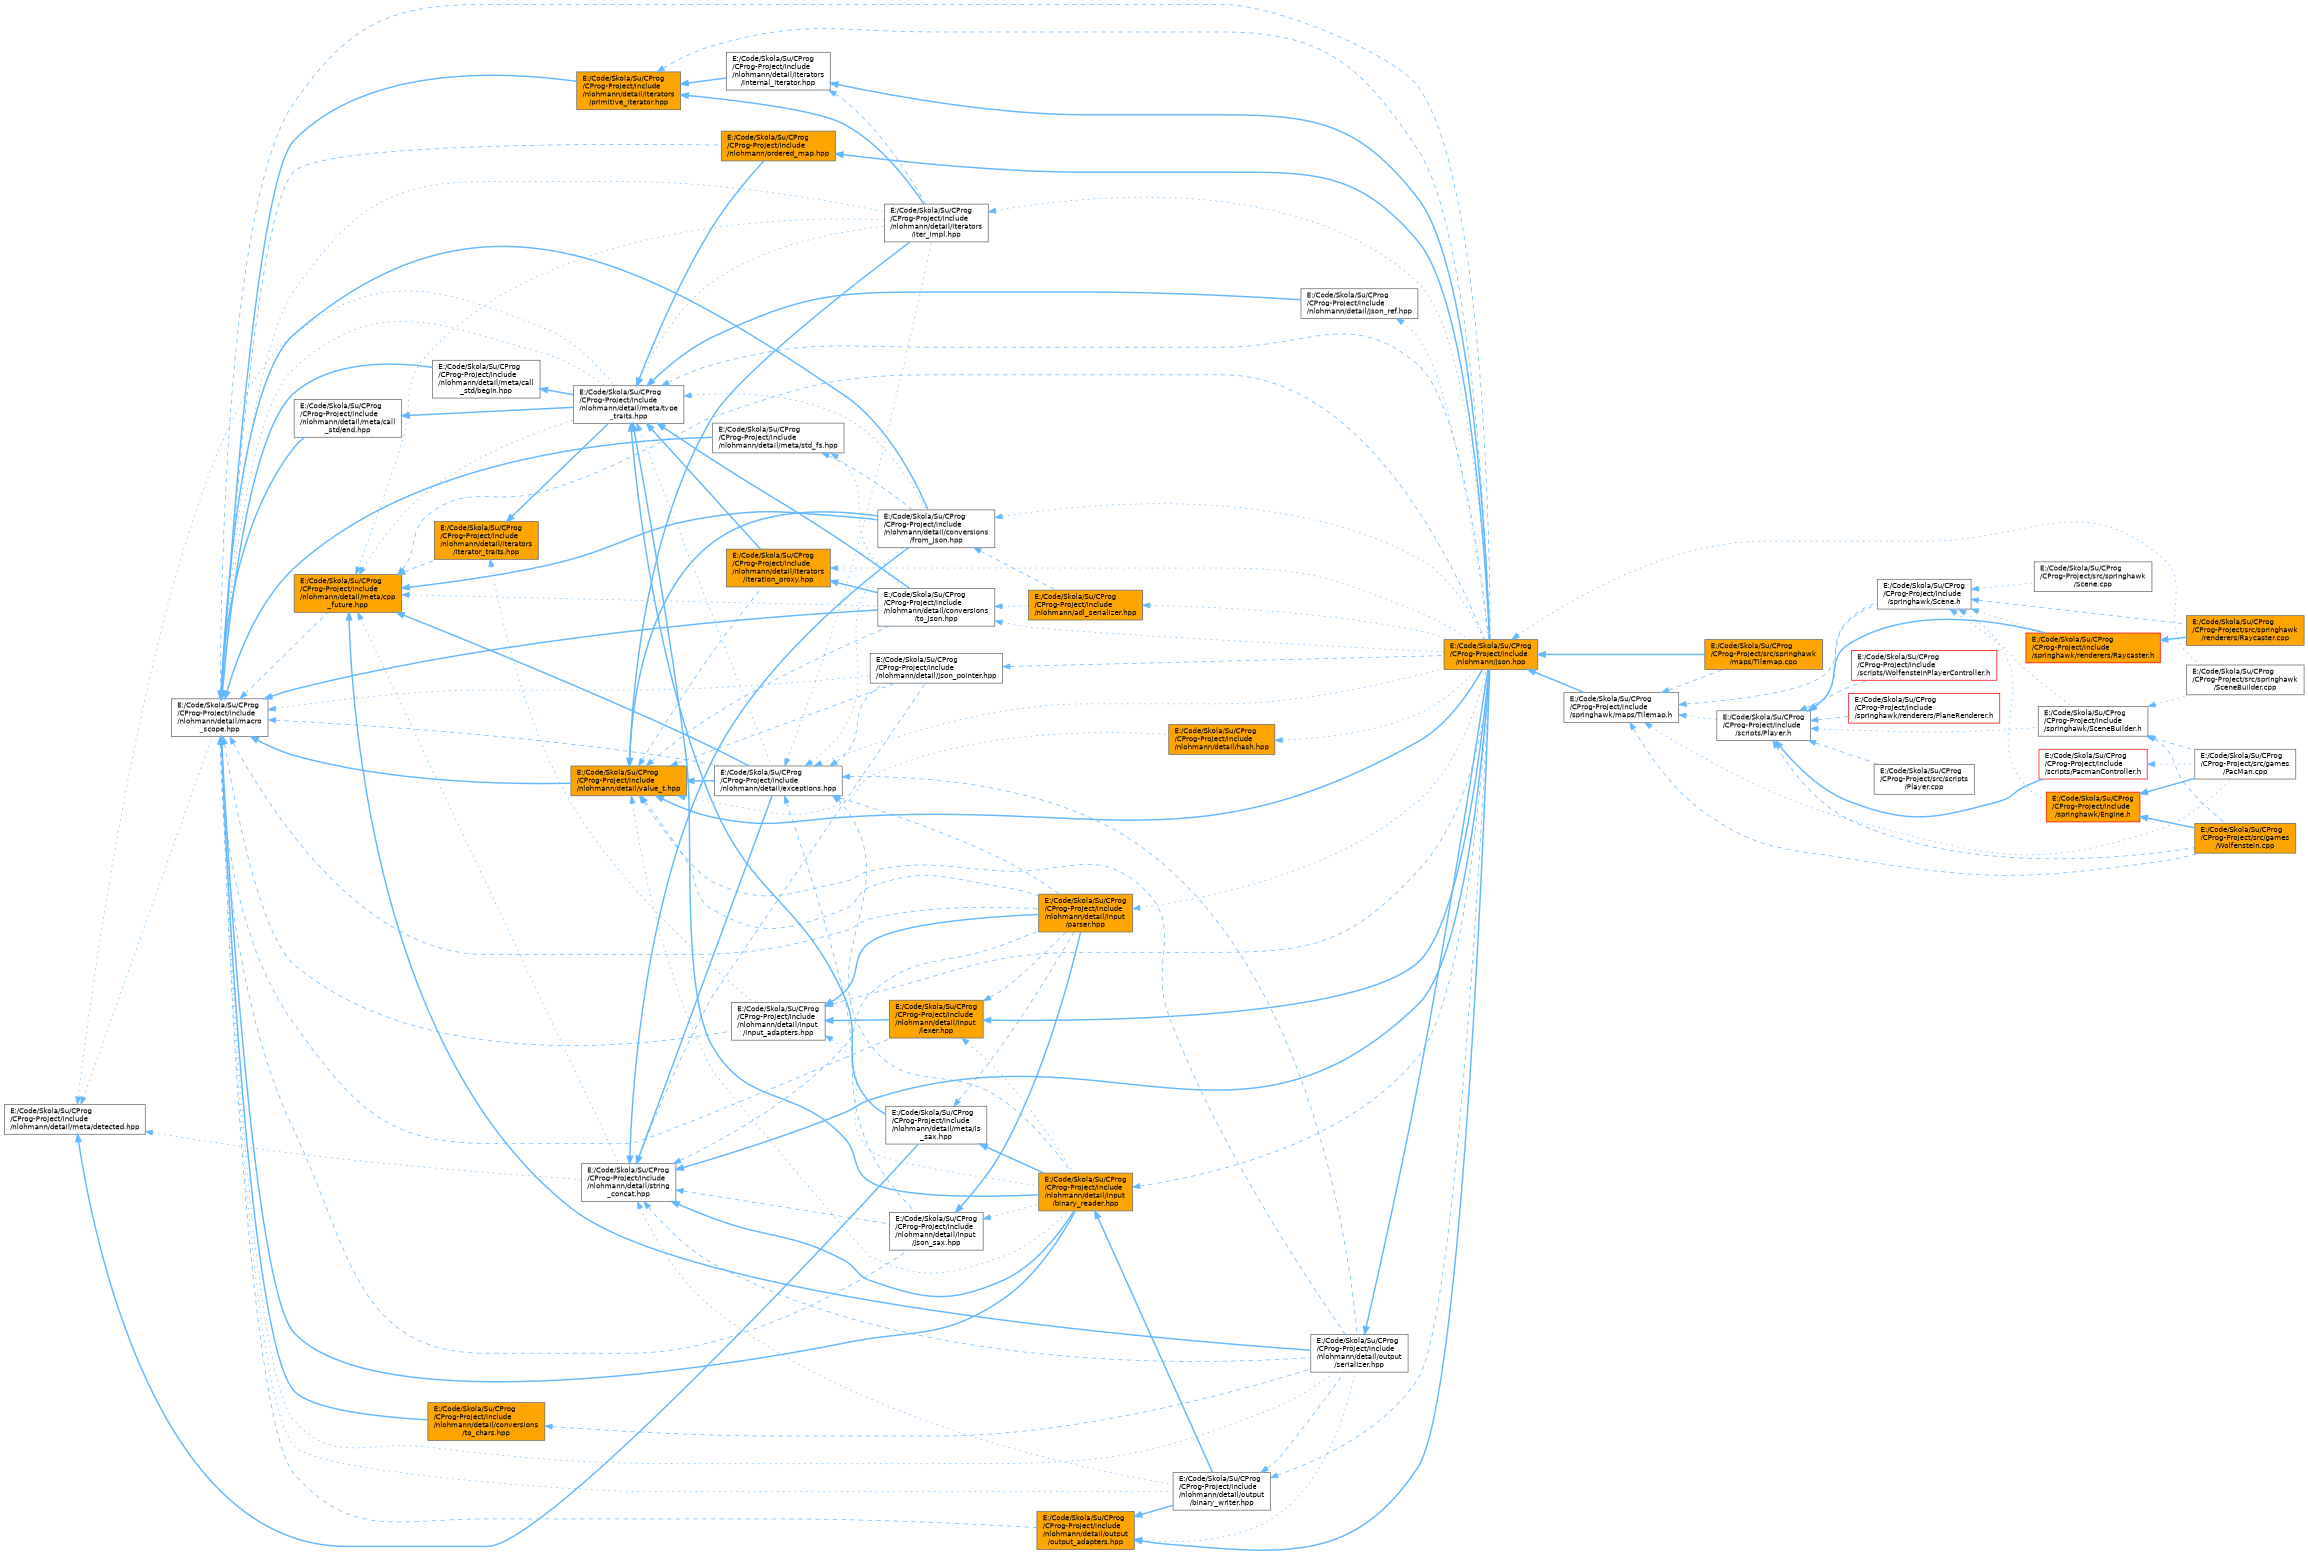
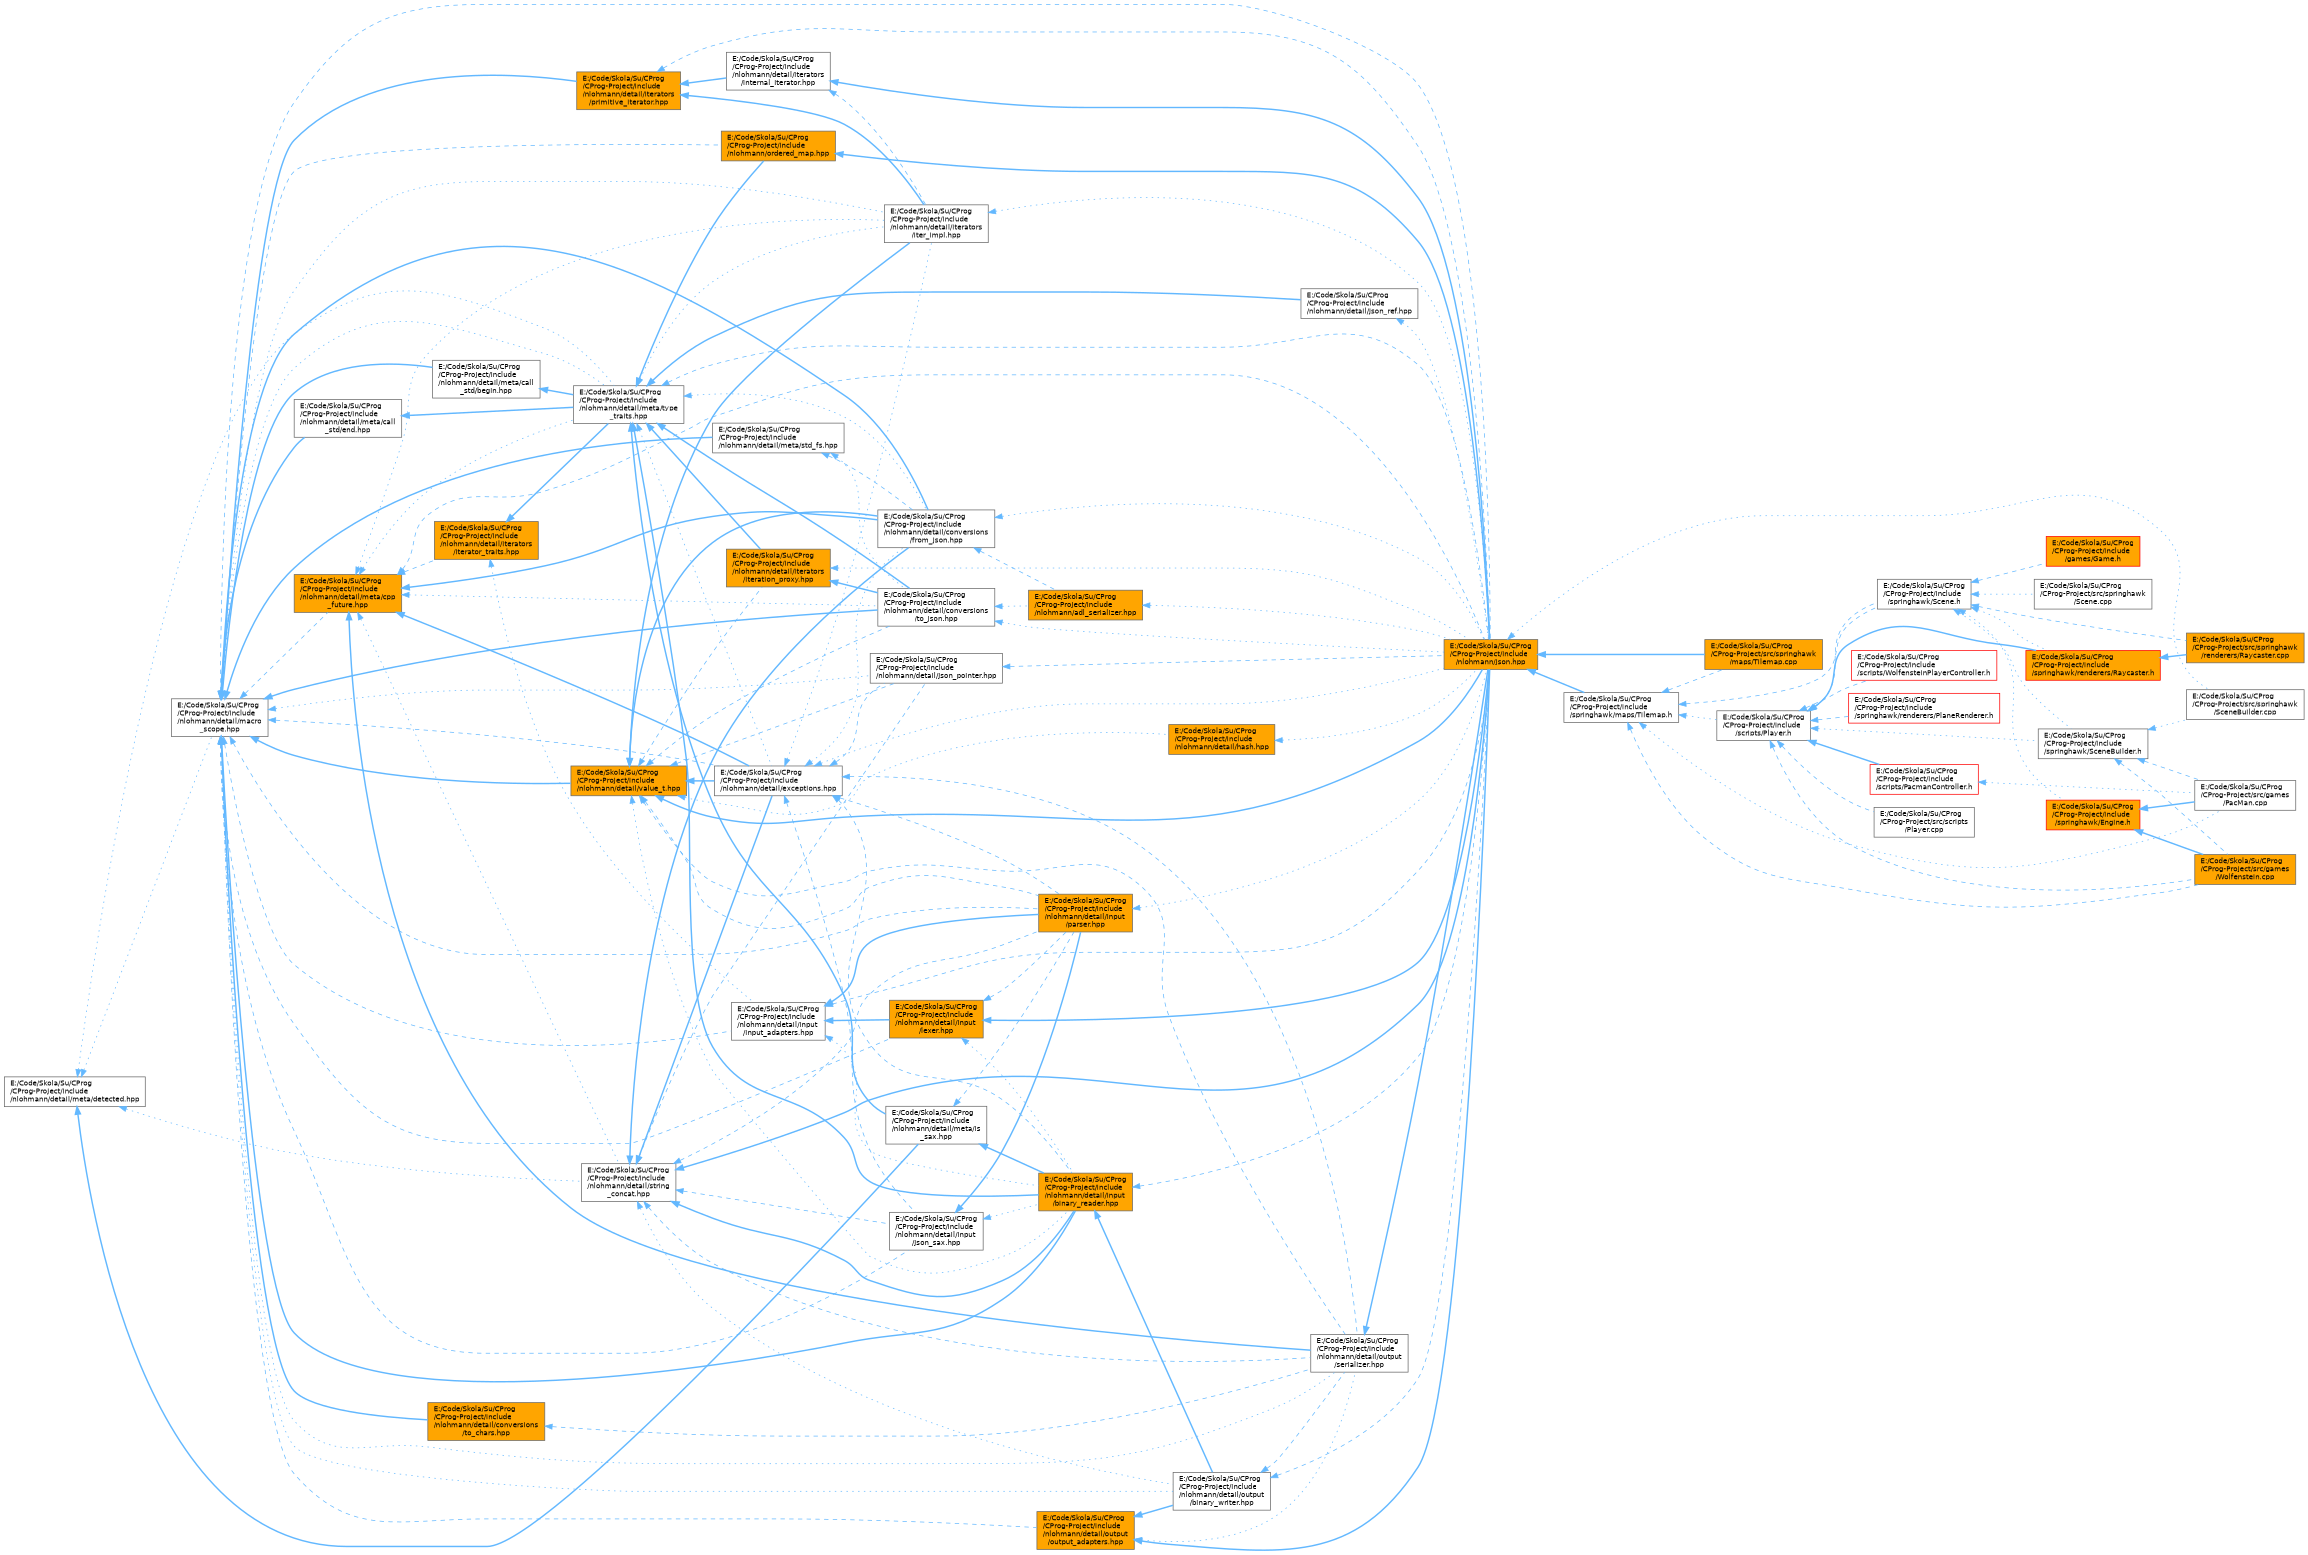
node "E:/Code/Skola/Su/CProg /CProg-Project/include /games/Game.h": added
